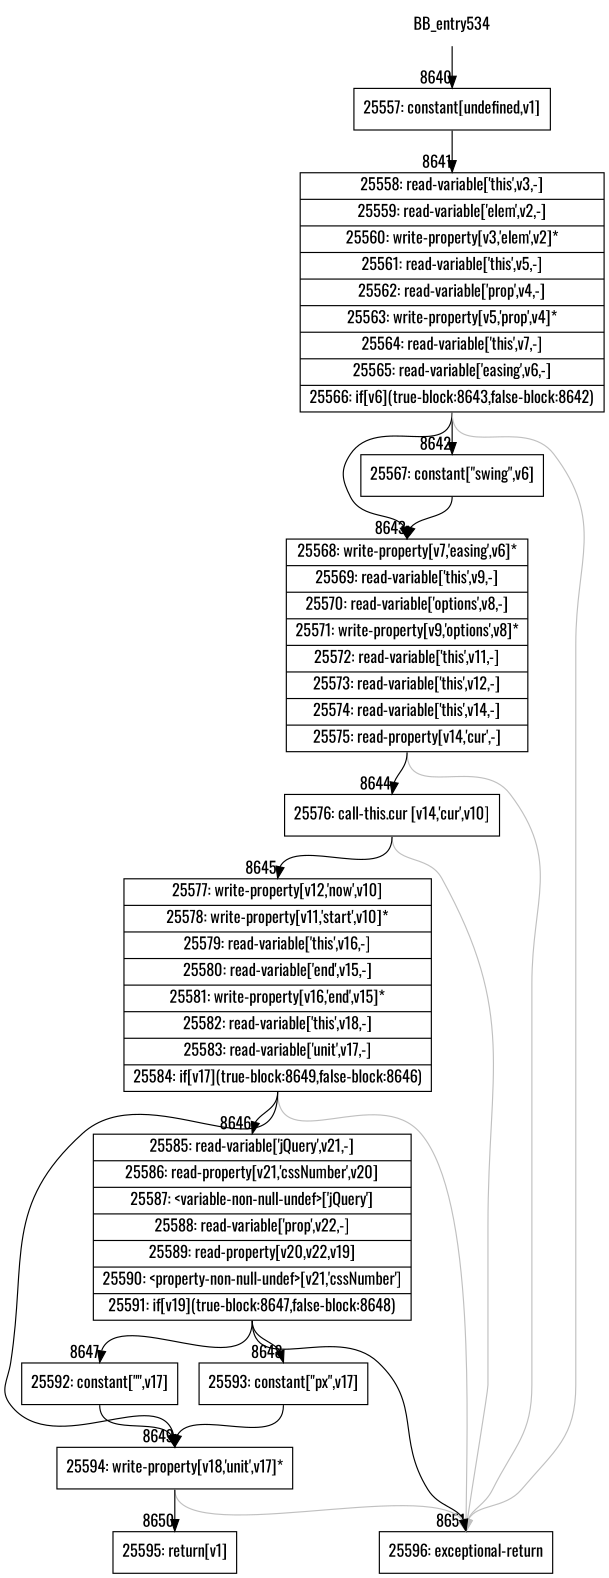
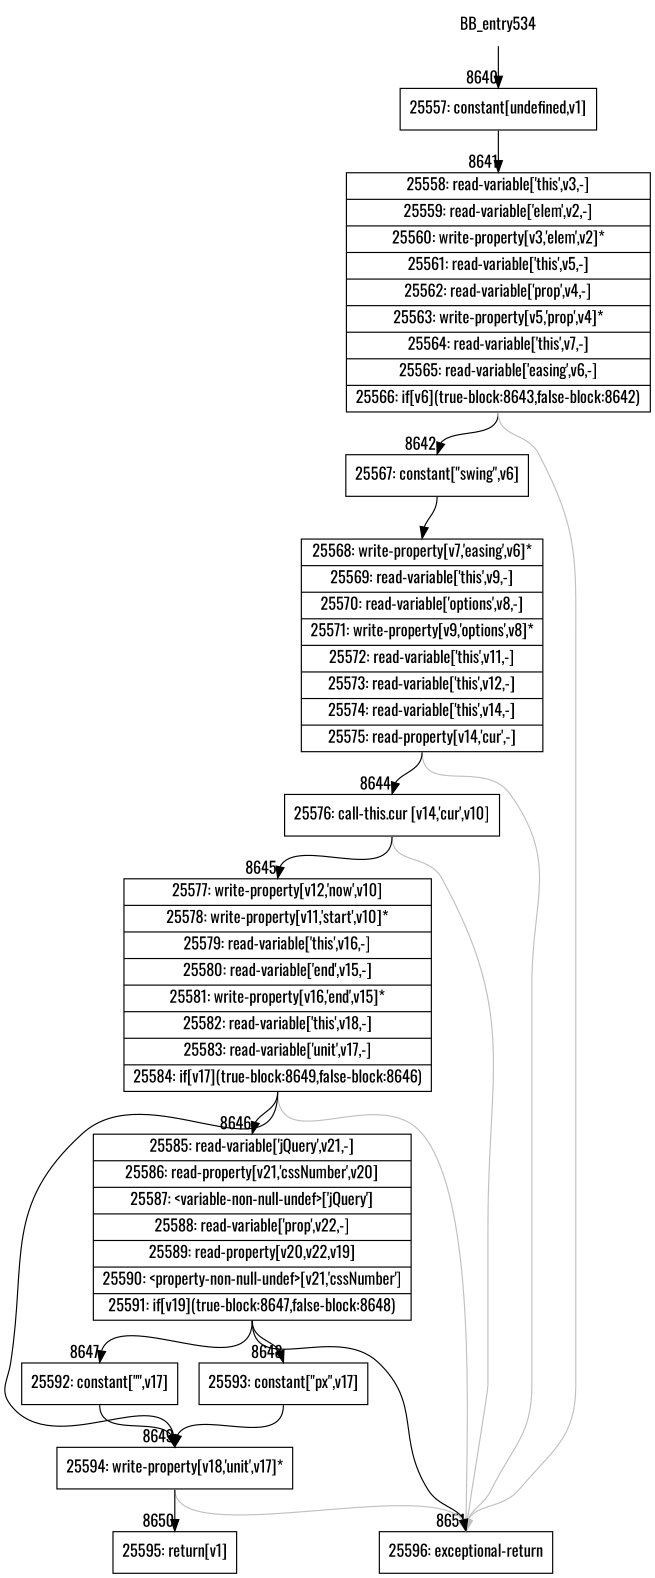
edge "25558: read-variable['this',v3,-]" -> "25568: write-property[v7,'easing',v6]*": removed
